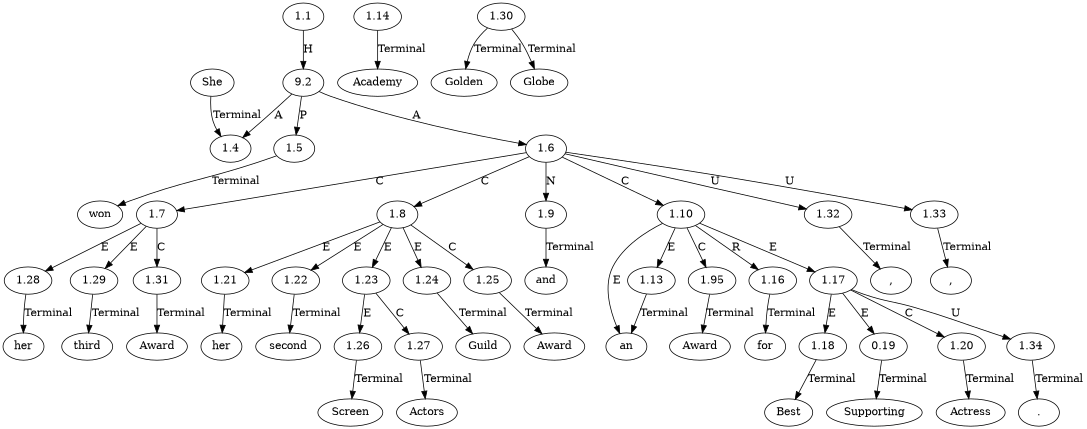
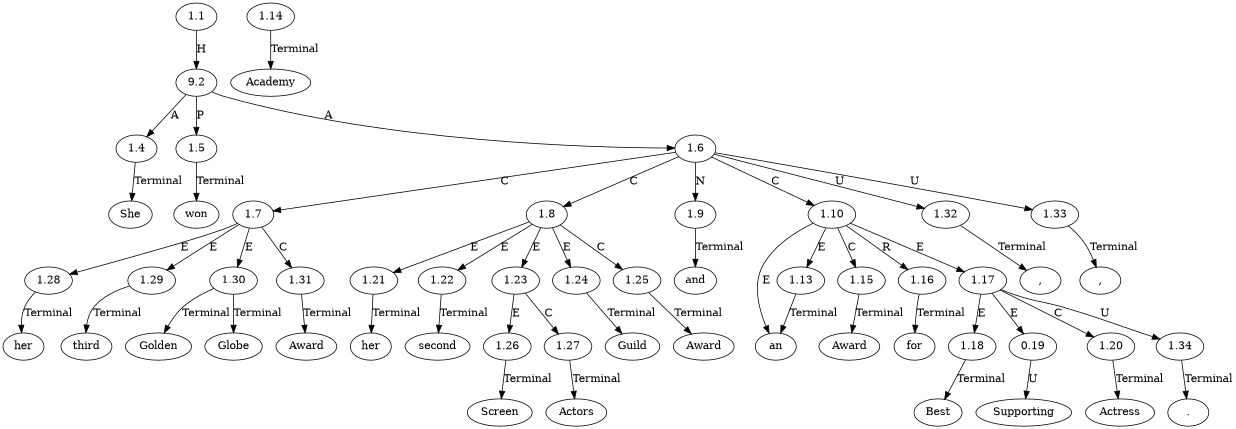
edge "She" -> "1.4": reversed
edge "1.7" -> "1.30": added, label "E"
node "1.95": label "1.95" -> "1.15"
edge "0.19" -> "Supporting": label "Terminal" -> "U"
